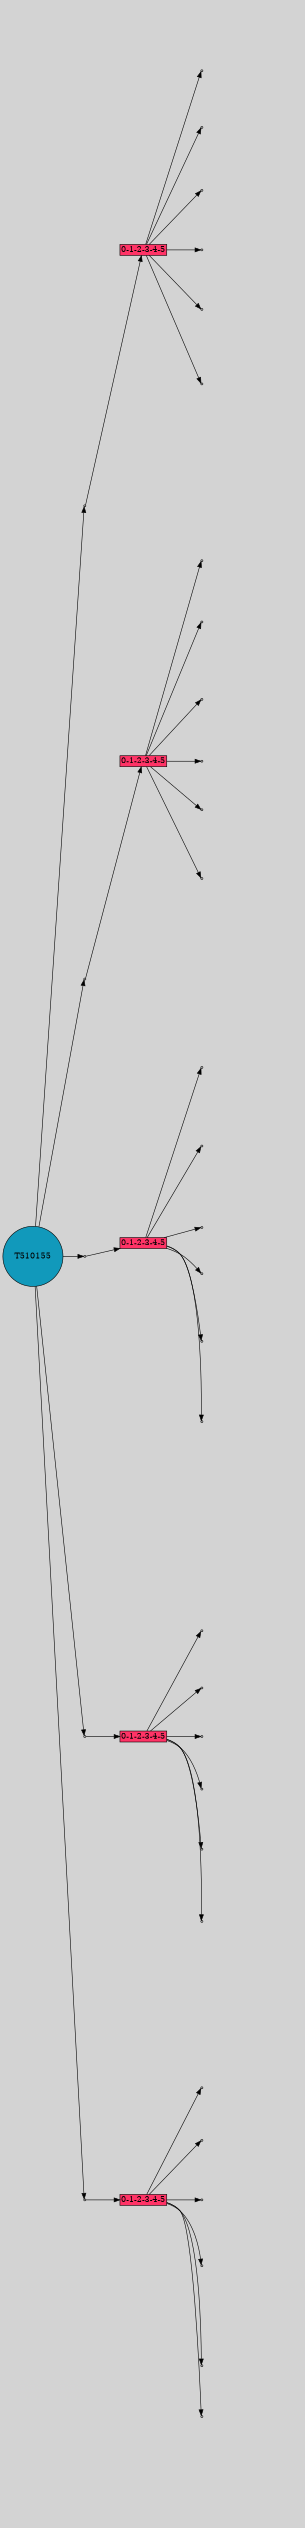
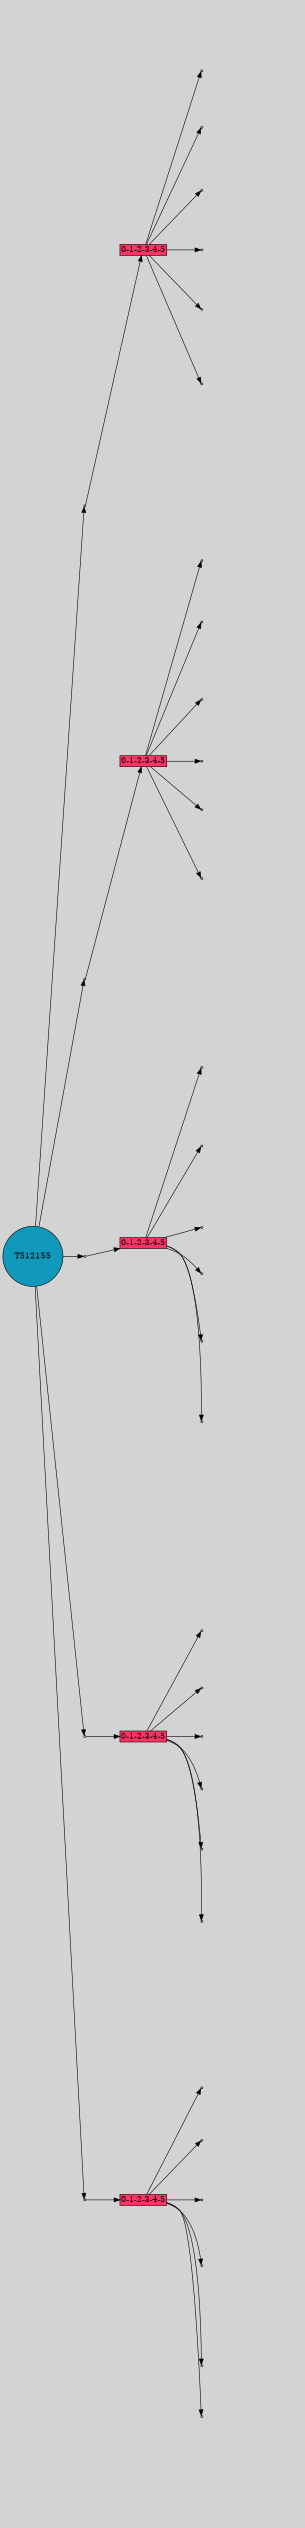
node "T510155": label "T510155" -> "T512155"
